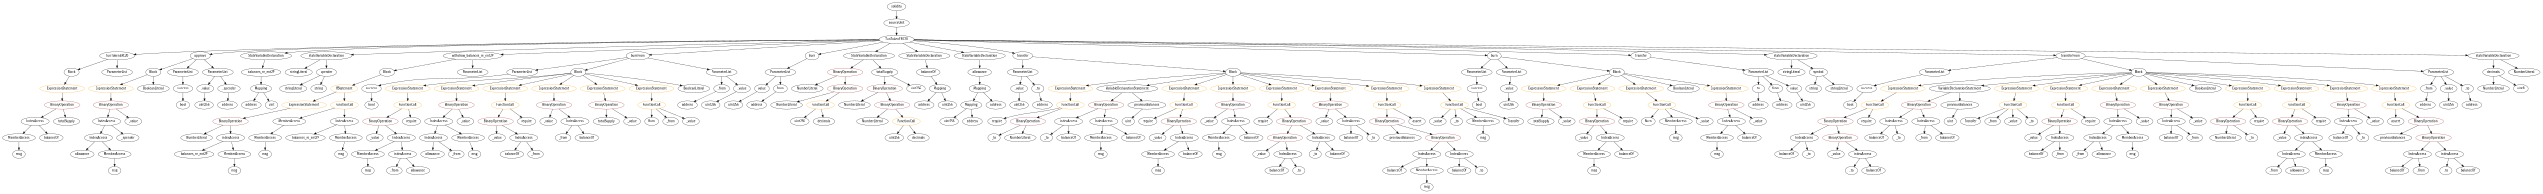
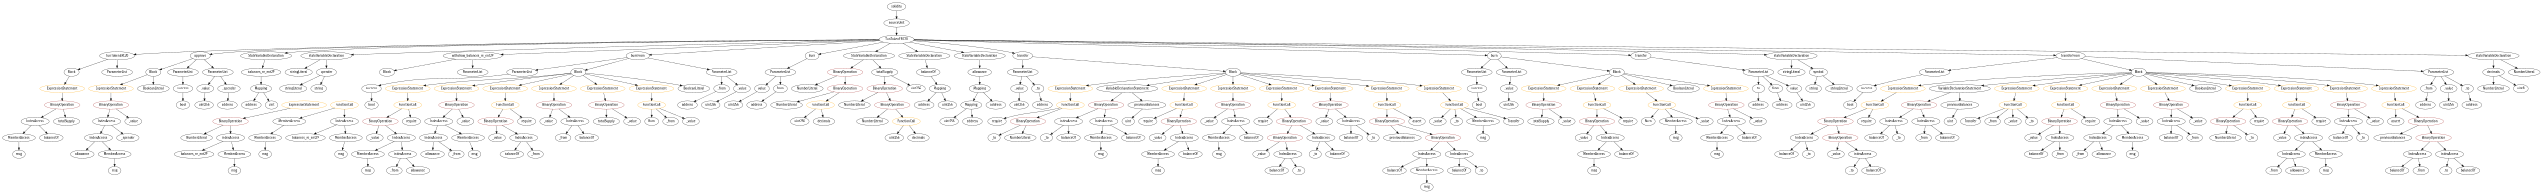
node "IfStatement": removed
